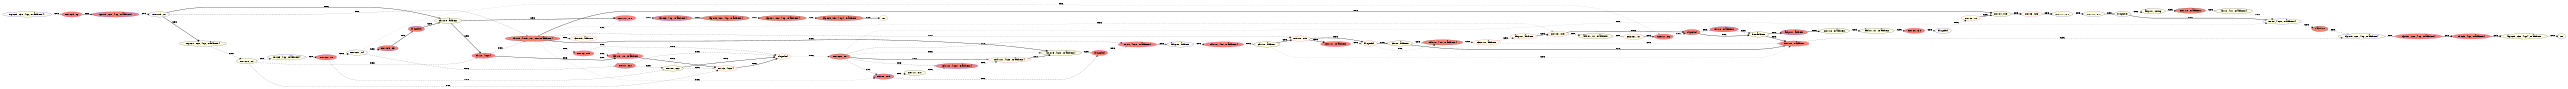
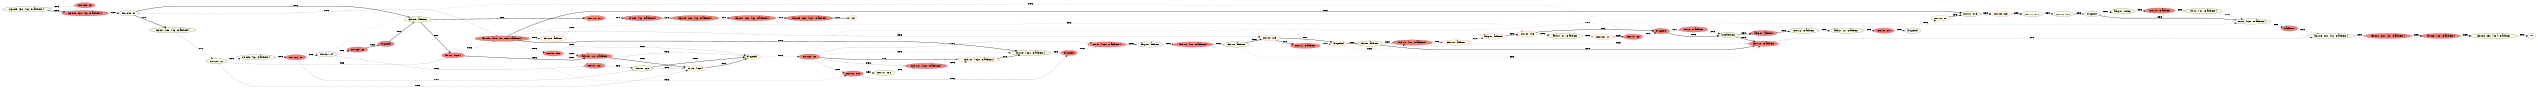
edge "mov x29 , sp" -> "stp x19 , x20 , [ sp , # address ]": now "stp x29 , x30 , [ sp , #- address ]!" -> "stp x19 , x20 , [ sp , # address ]"
